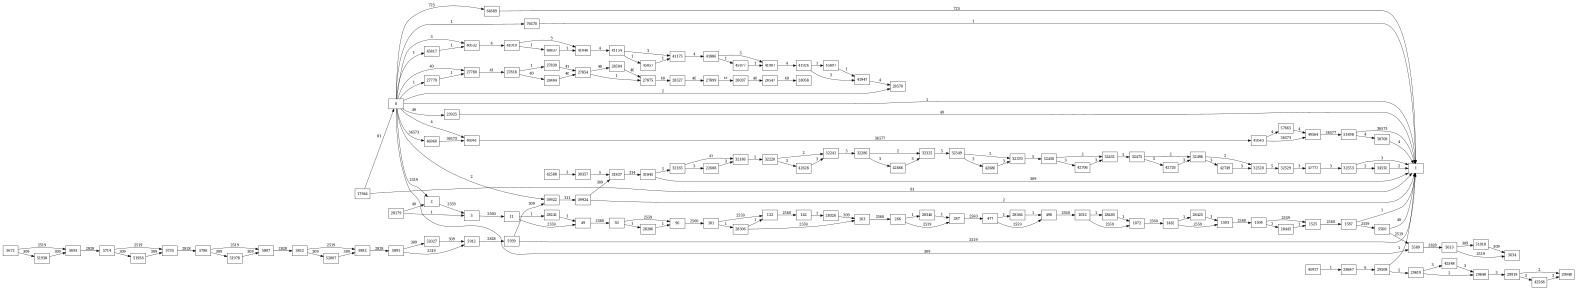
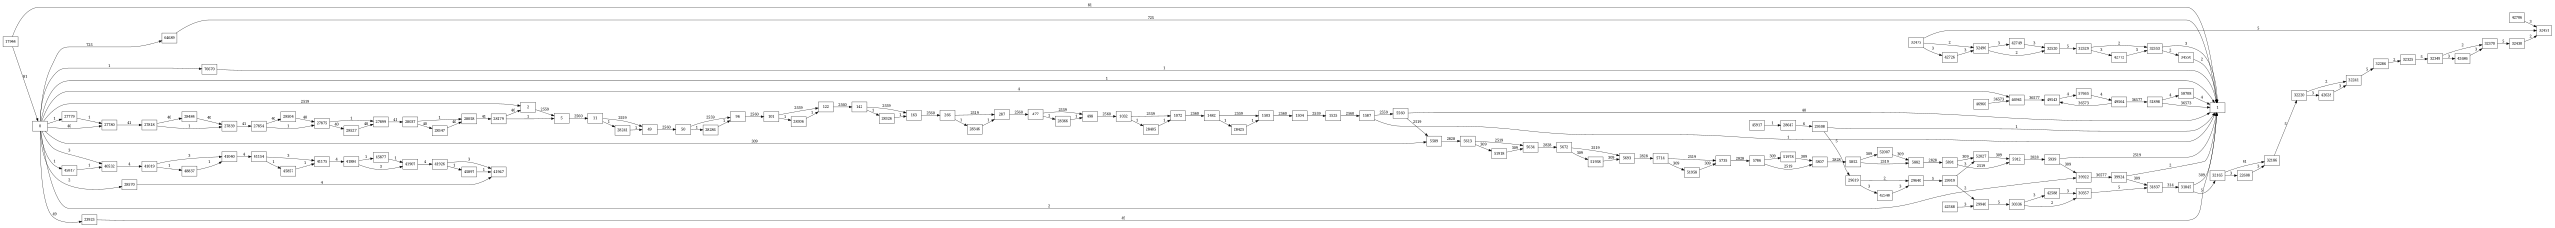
edge "32529" -> "32553": added, label "2"
edge "28484" -> "27854": now "28484" -> "27839"
edge "41947" -> "28570": reversed
edge "28058" -> "28179": added, label "41"
edge "27875" -> "27899": added, label "1"
edge "28037" -> "28058": added, label "1"
edge "0" -> "46960": removed, label "36573"
edge "49543" -> "49564": reversed
edge "5634" -> "5672": added, label "2828"
edge "32451" -> "32475": reversed
edge "32430" -> "42706": removed, label "3"
node "42666": removed
edge "39922" -> "39924": label "311" -> "36577"
node "30336": added
edge "28326" -> "163": label "309" -> "1"
edge "28306" -> "163": now "142" -> "163"
node "28445": removed
edge "29919" -> "42568": now "29919" -> "52027"
